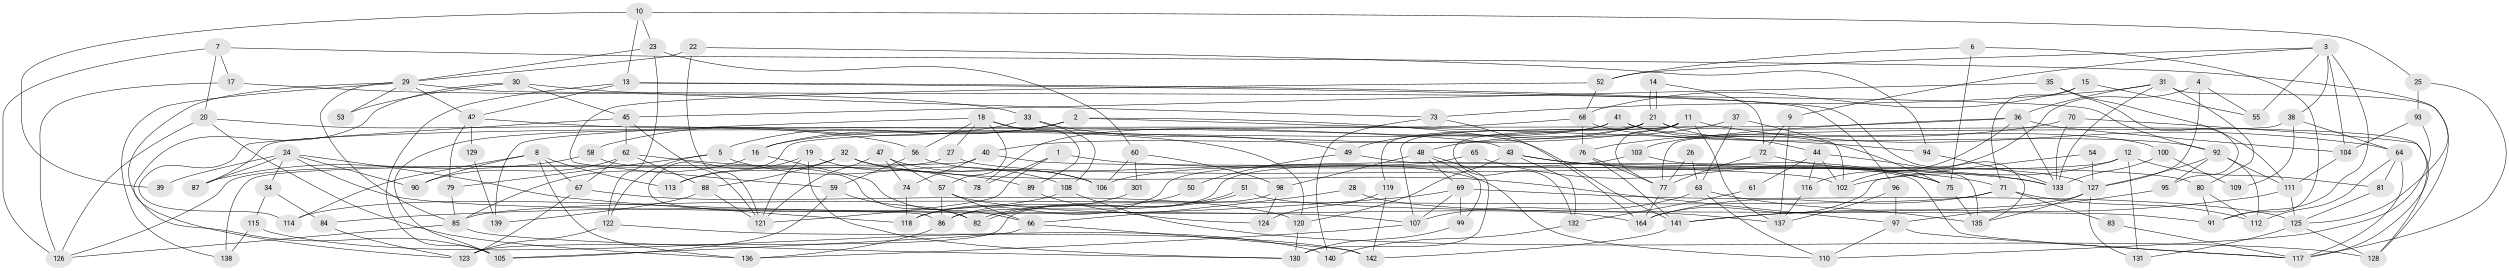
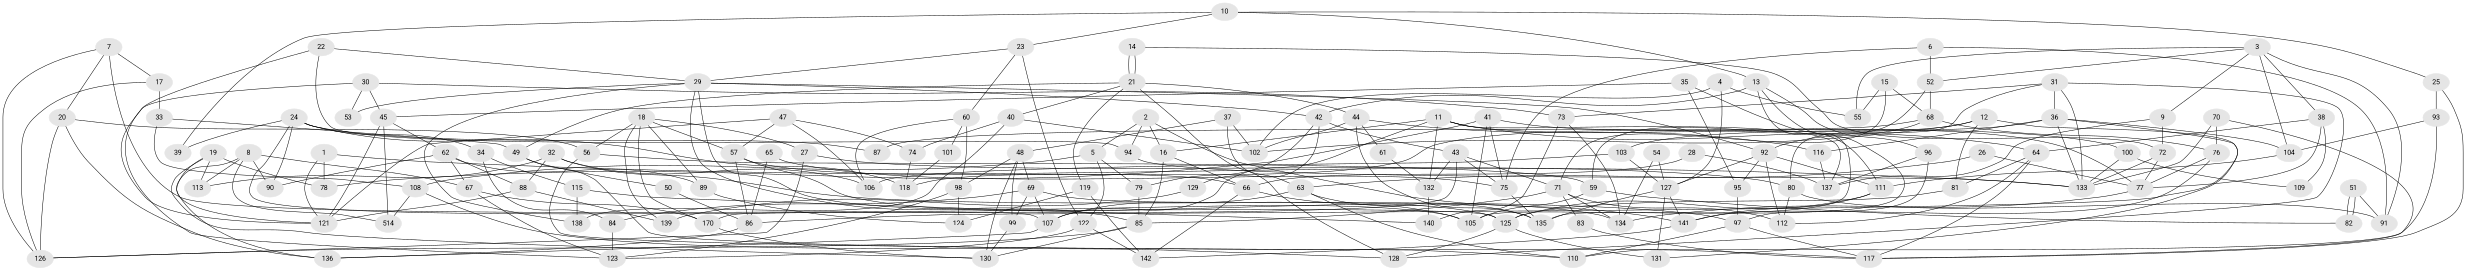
node "58": removed
node "301": label "301" -> "101"
node "114": label "114" -> "514"
node "120": label "120" -> "170"
node "164": label "164" -> "134"
